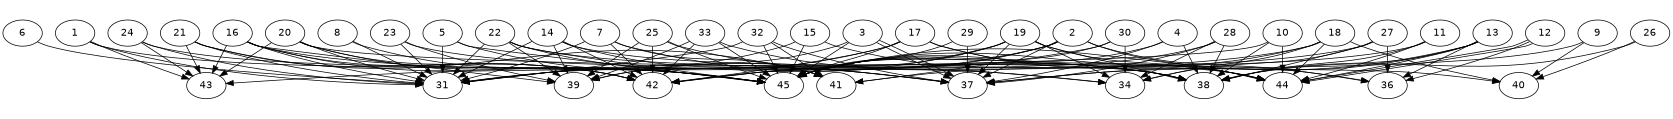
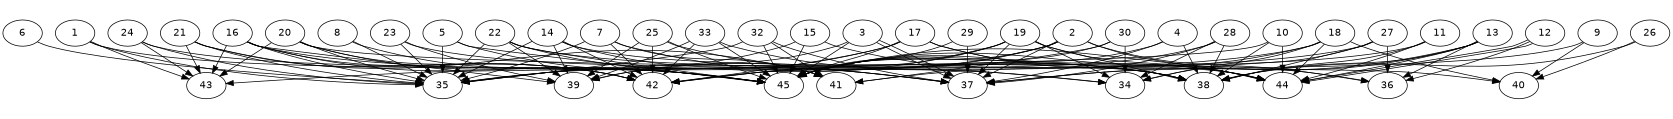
node "31": label "31" -> "35"
